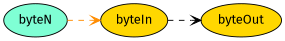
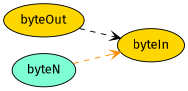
edge "byteIn" -> "byteOut": reversed
